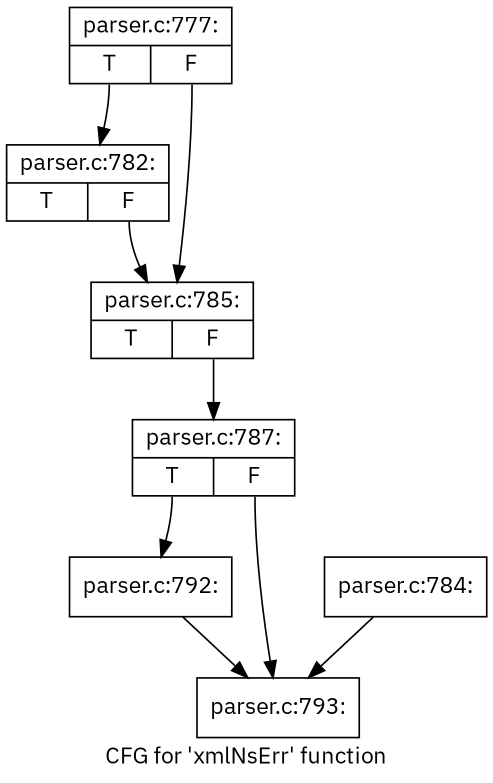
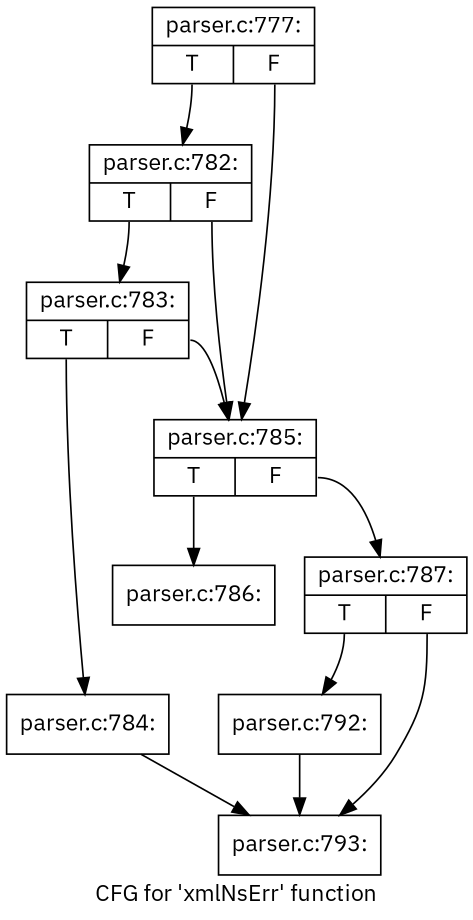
node "parser.c:783:": added
node "parser.c:786:": added
